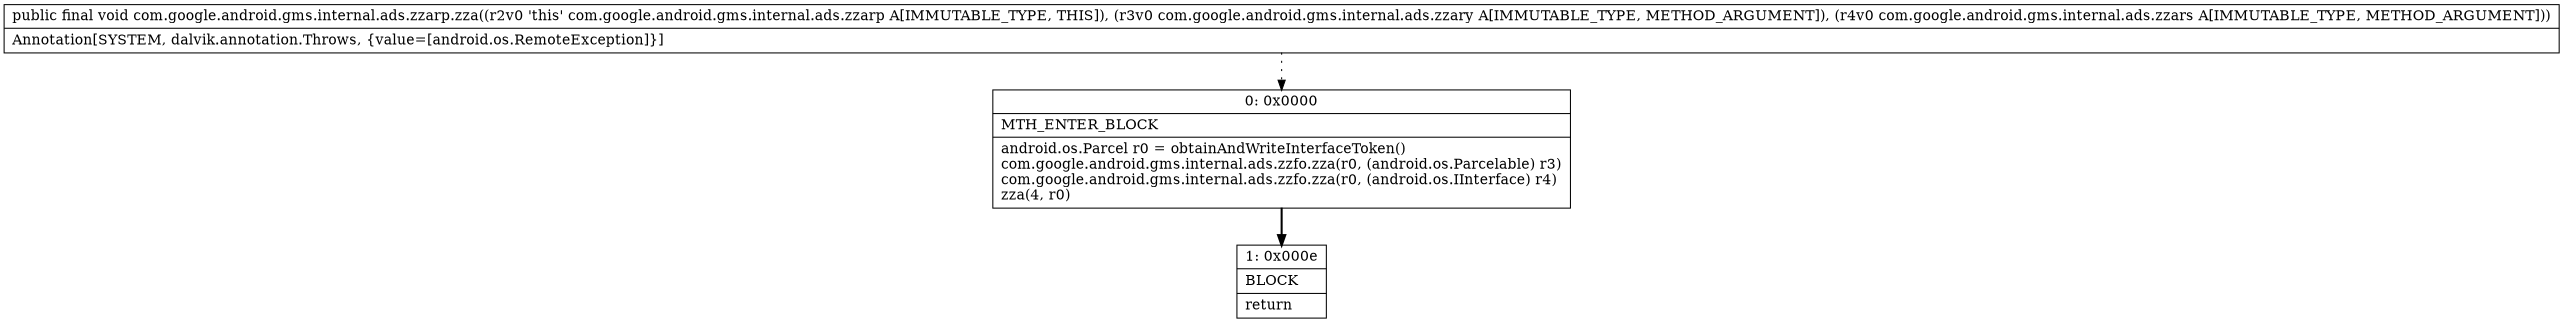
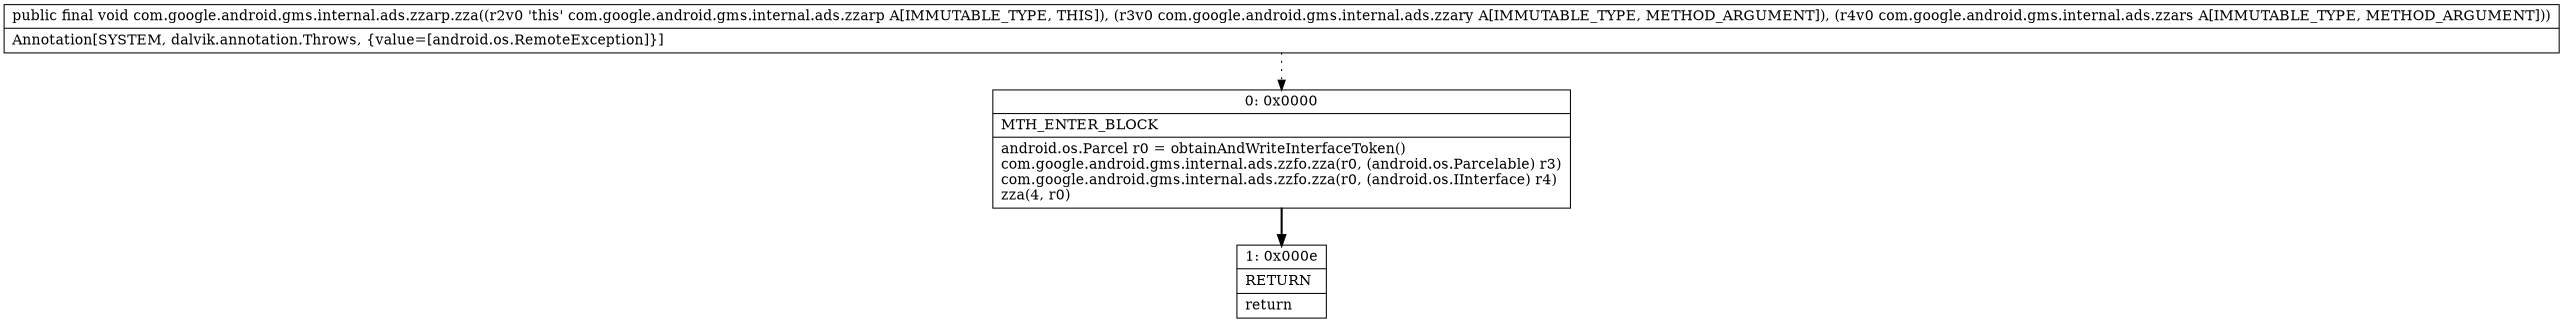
node "1: 0x000e": text "BLOCK" -> "RETURN"
